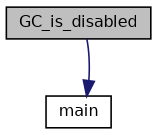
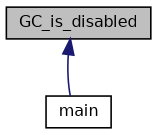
edge "GC_is_disabled" -> "main": reversed
